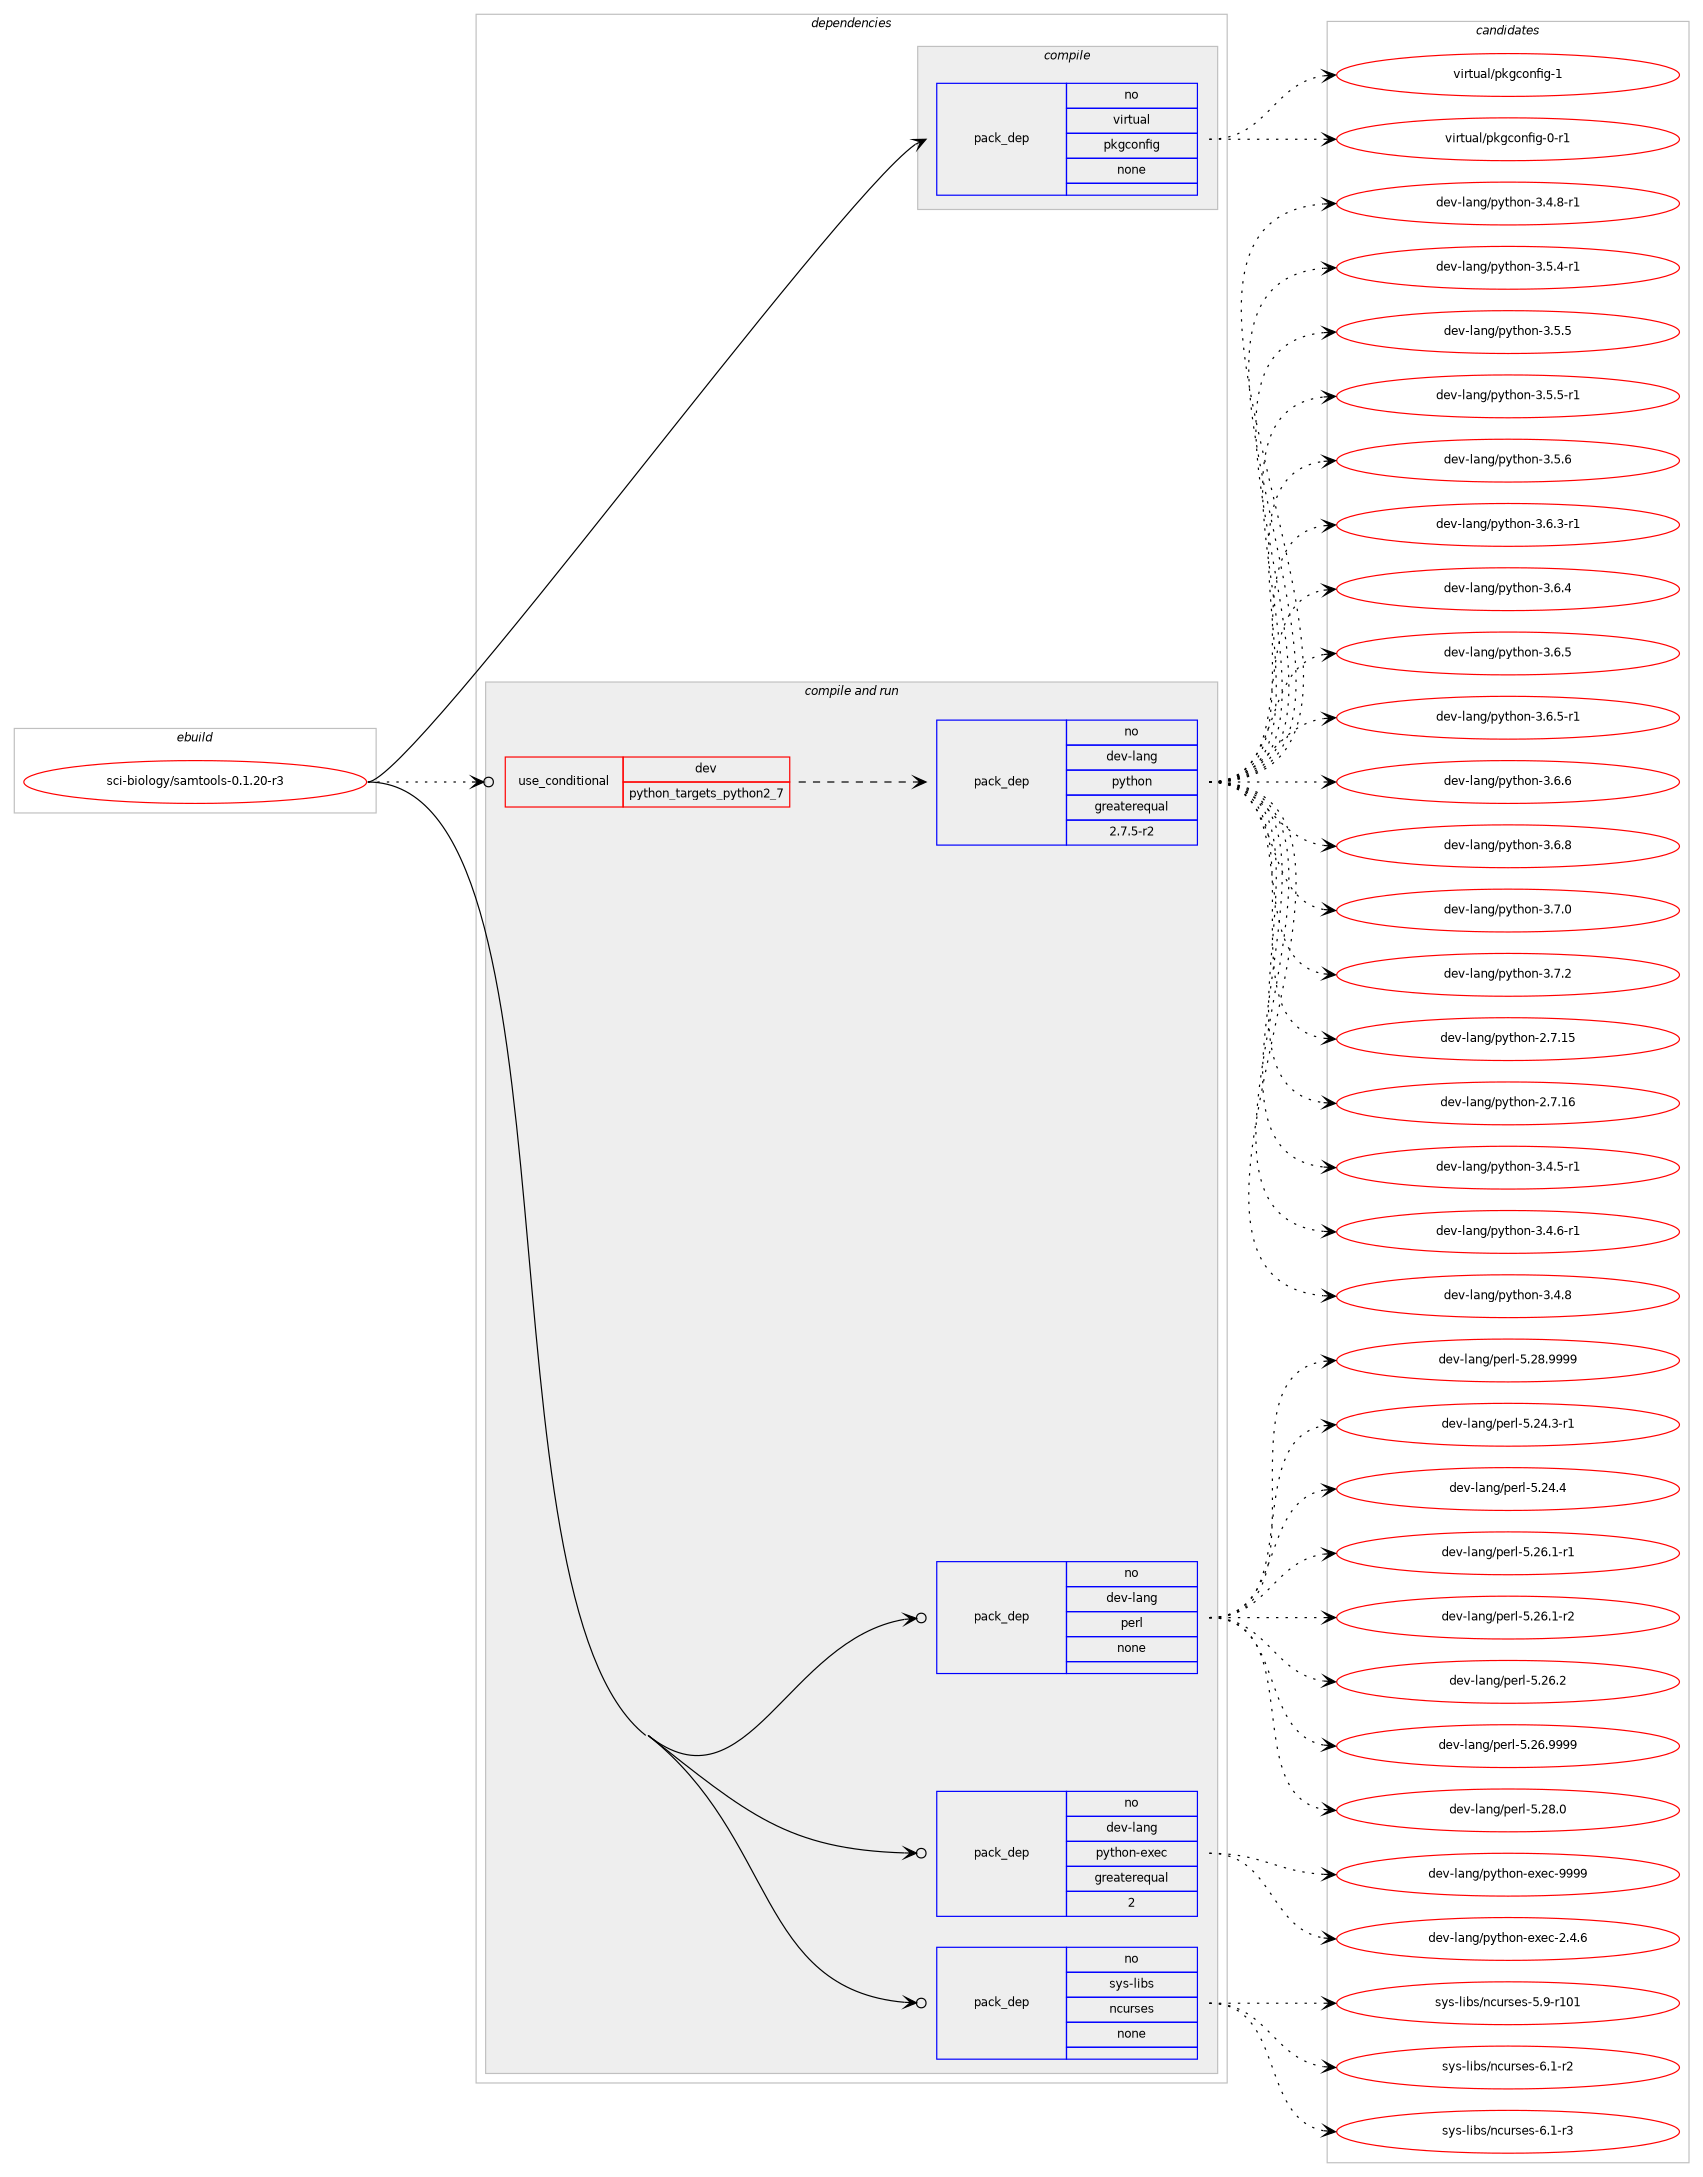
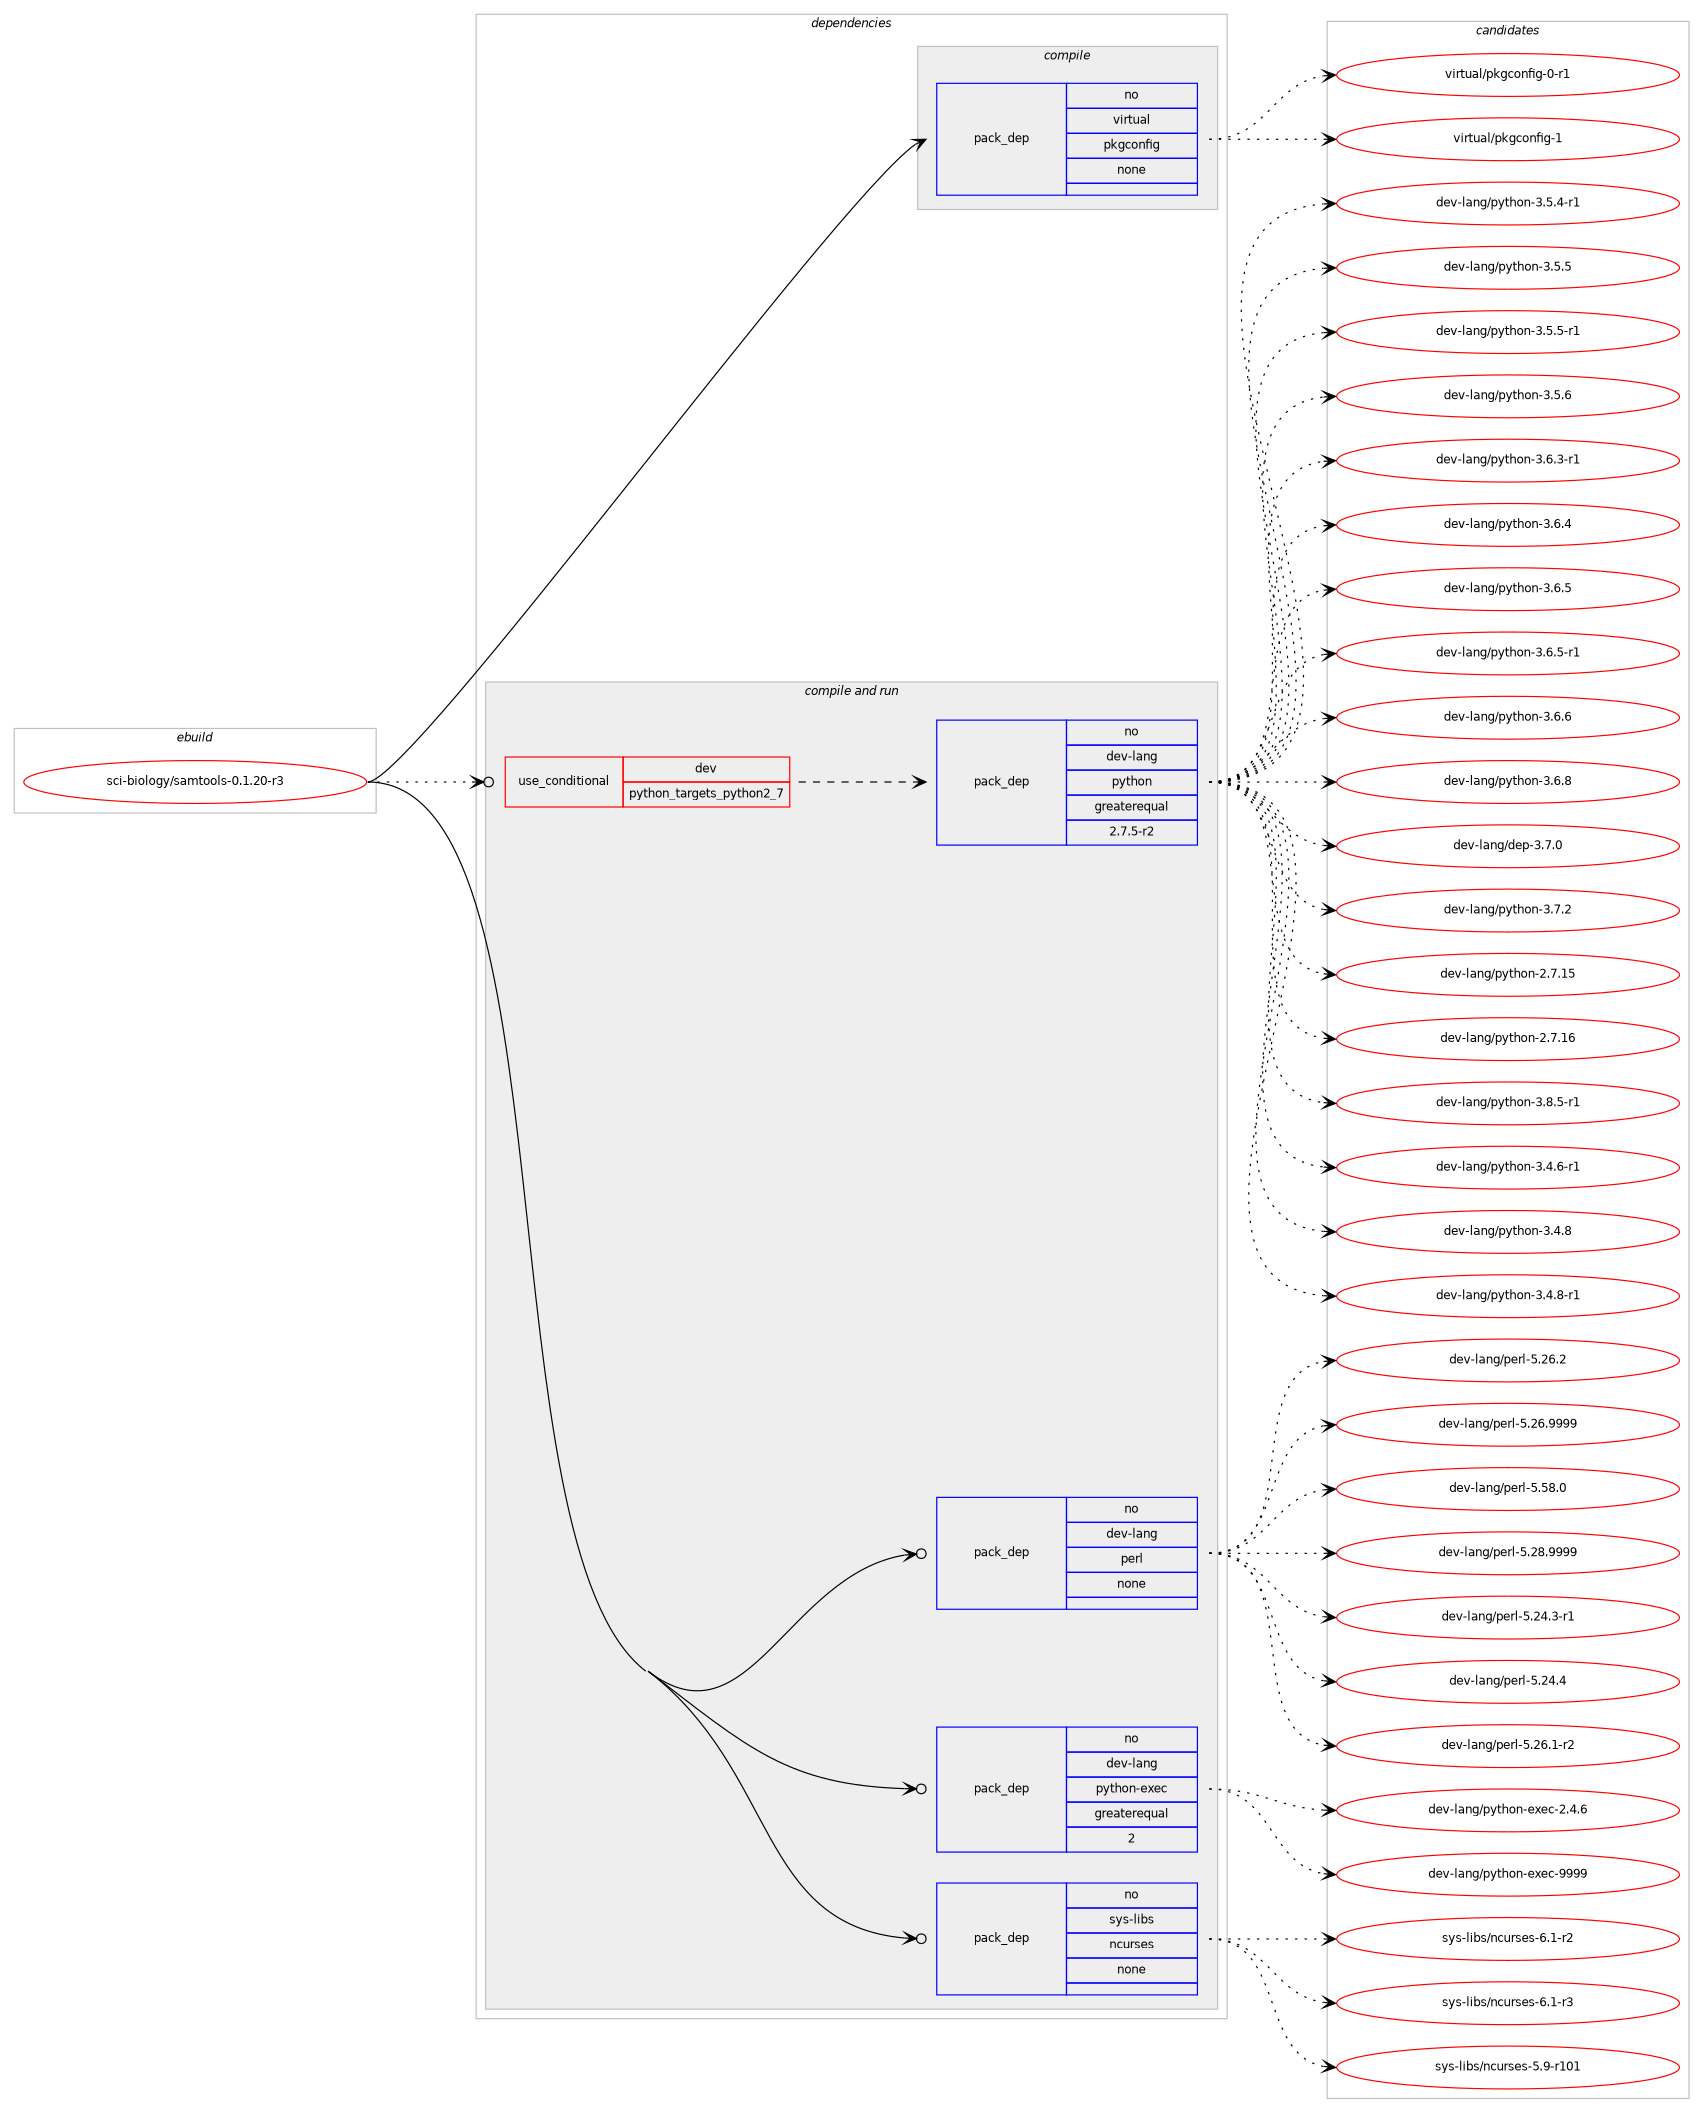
node "dev-lang/python-3.7.0": label "dev-lang/python-3.7.0" -> "dev-lang/dep-3.7.0"
node "dev-lang/python-3.4.5-r1": label "dev-lang/python-3.4.5-r1" -> "dev-lang/python-3.8.5-r1"
node "dev-lang/perl-5.26.1-r1": removed
node "dev-lang/perl-5.28.0": label "dev-lang/perl-5.28.0" -> "dev-lang/perl-5.58.0"
